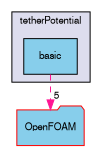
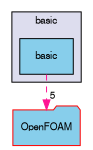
cluster "tetherPotential": label "tetherPotential" -> "basic"
